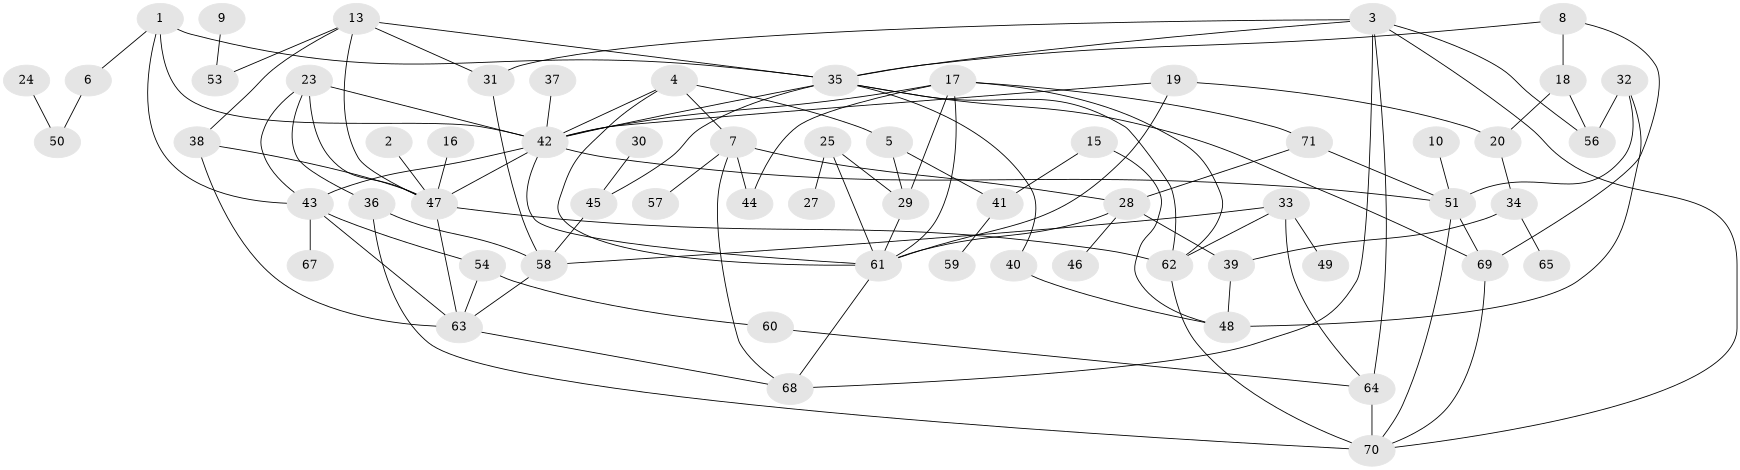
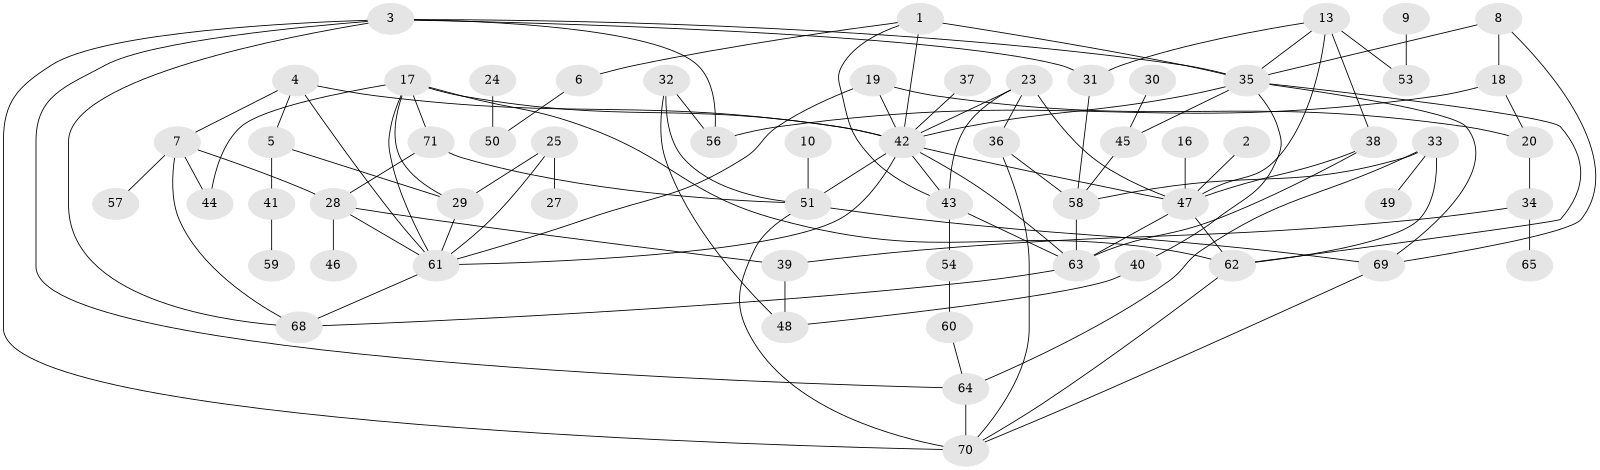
node "15": removed
node "67": removed
edge "54" -- "63": now "42" -- "63"
